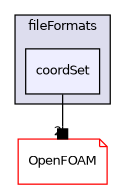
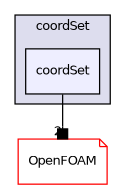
cluster "fileFormats": label "fileFormats" -> "coordSet"
